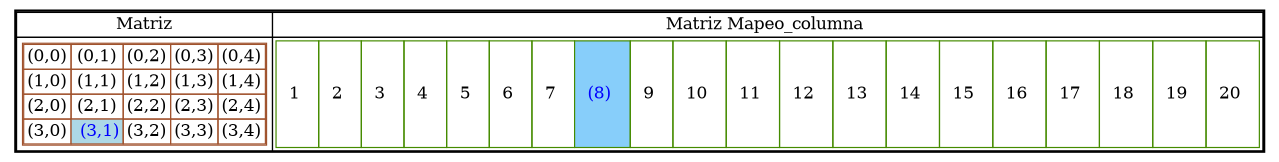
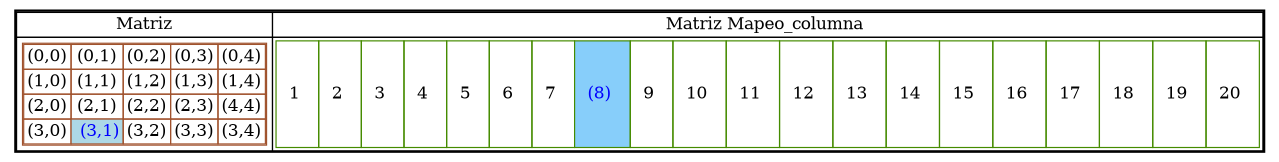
node "Matriz": text "(2,4)" -> "(4,4)"
